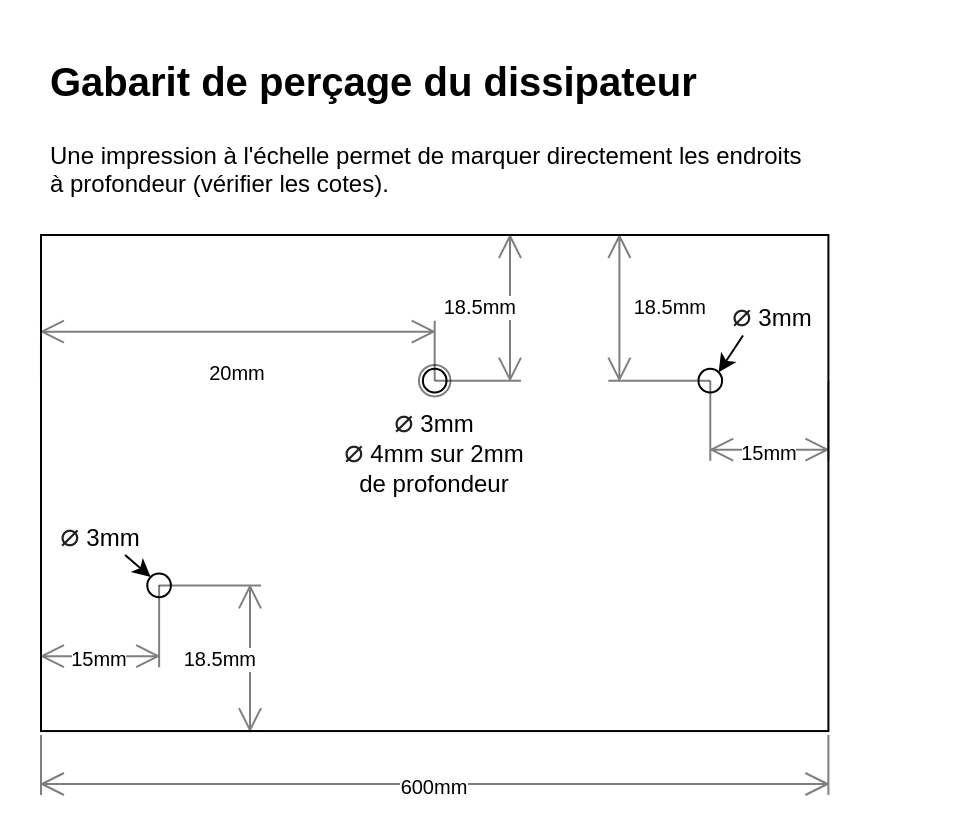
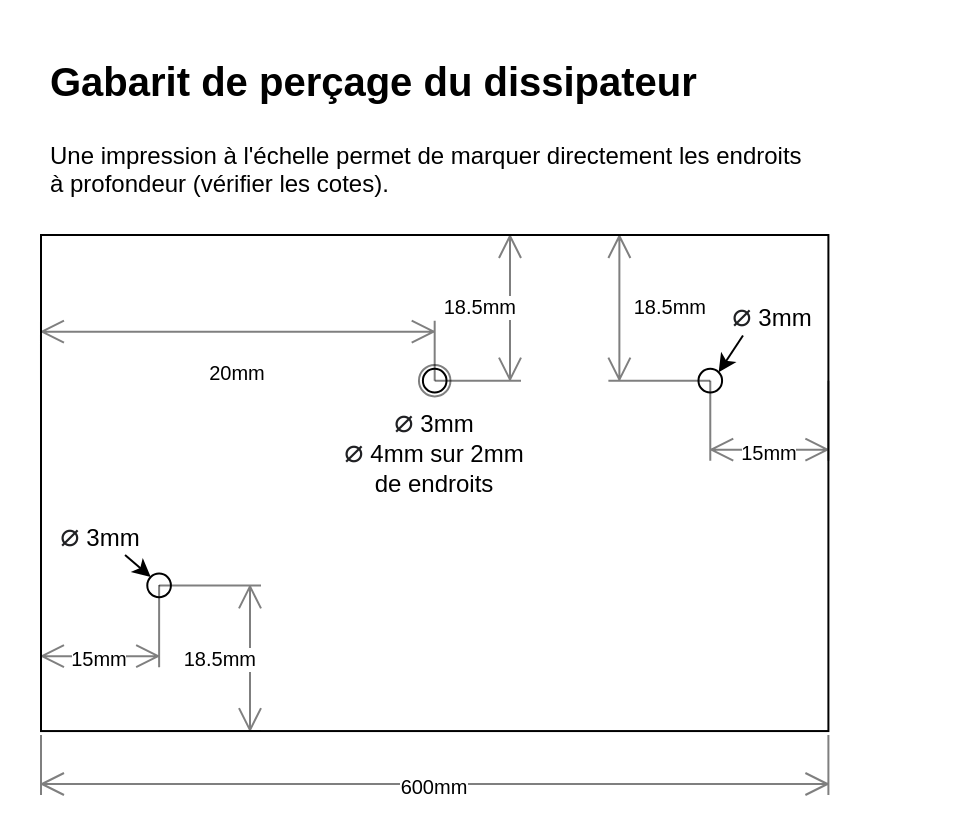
node "⌀ 4mm sur 2mm de profondeur": label "⌀ 4mm sur 2mm de profondeur" -> "⌀ 4mm sur 2mm de endroits"
